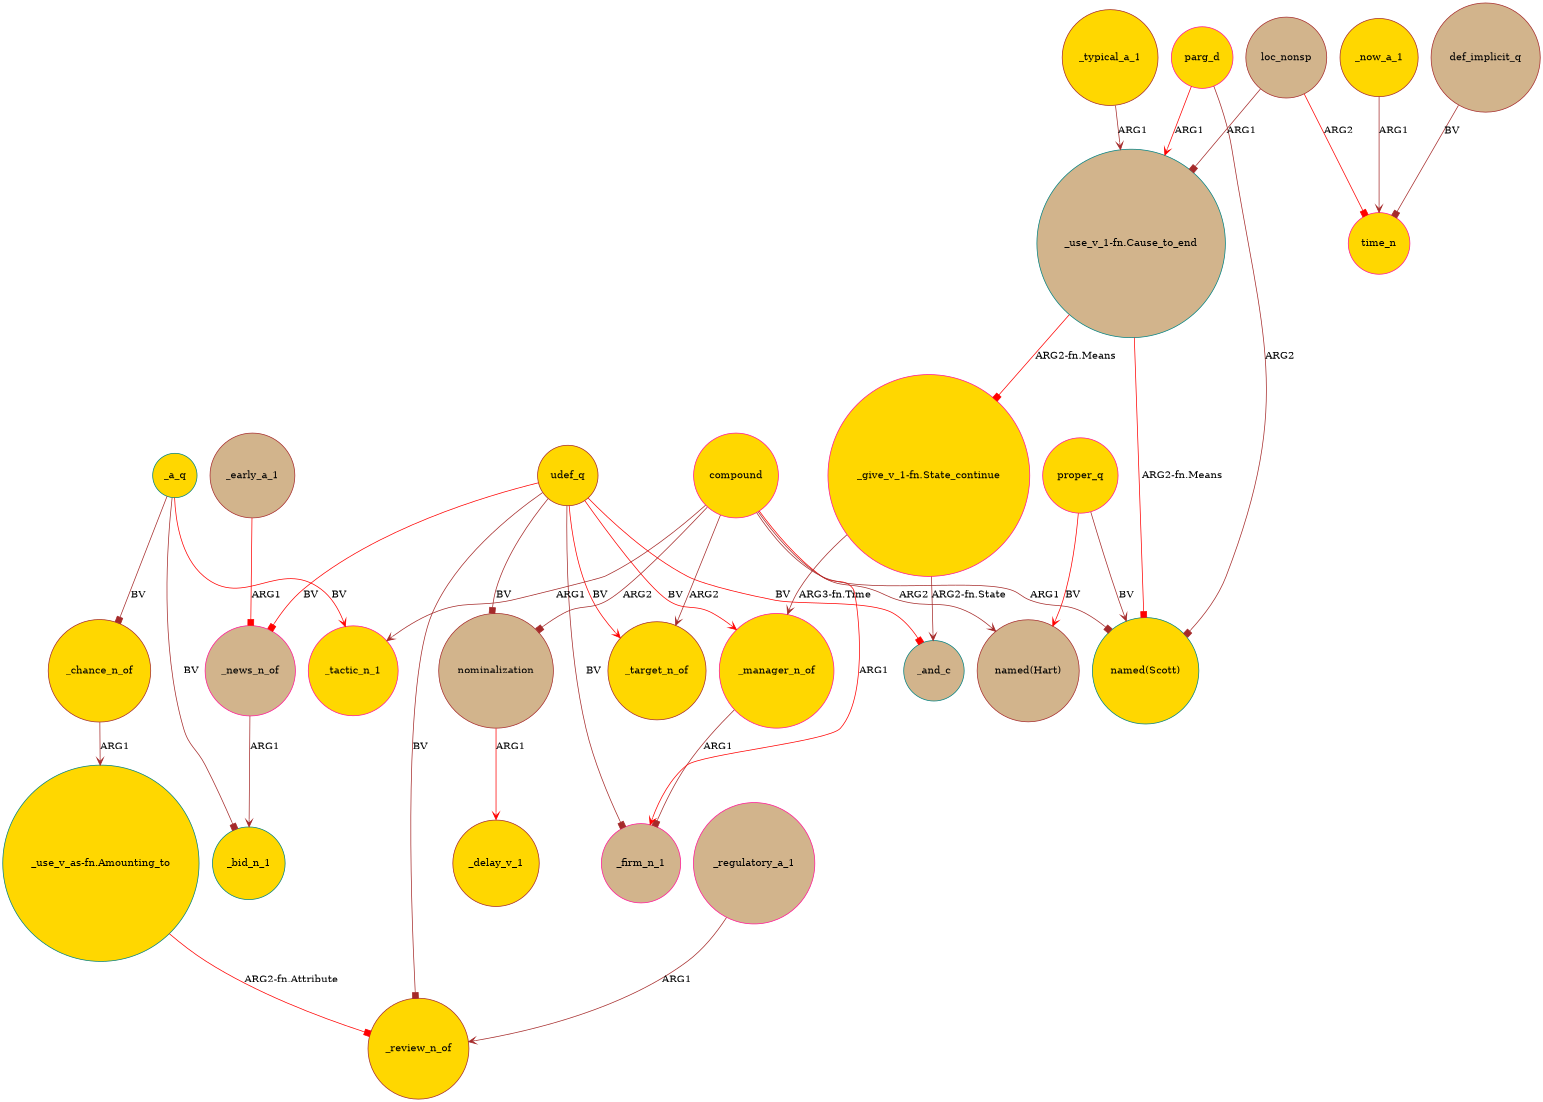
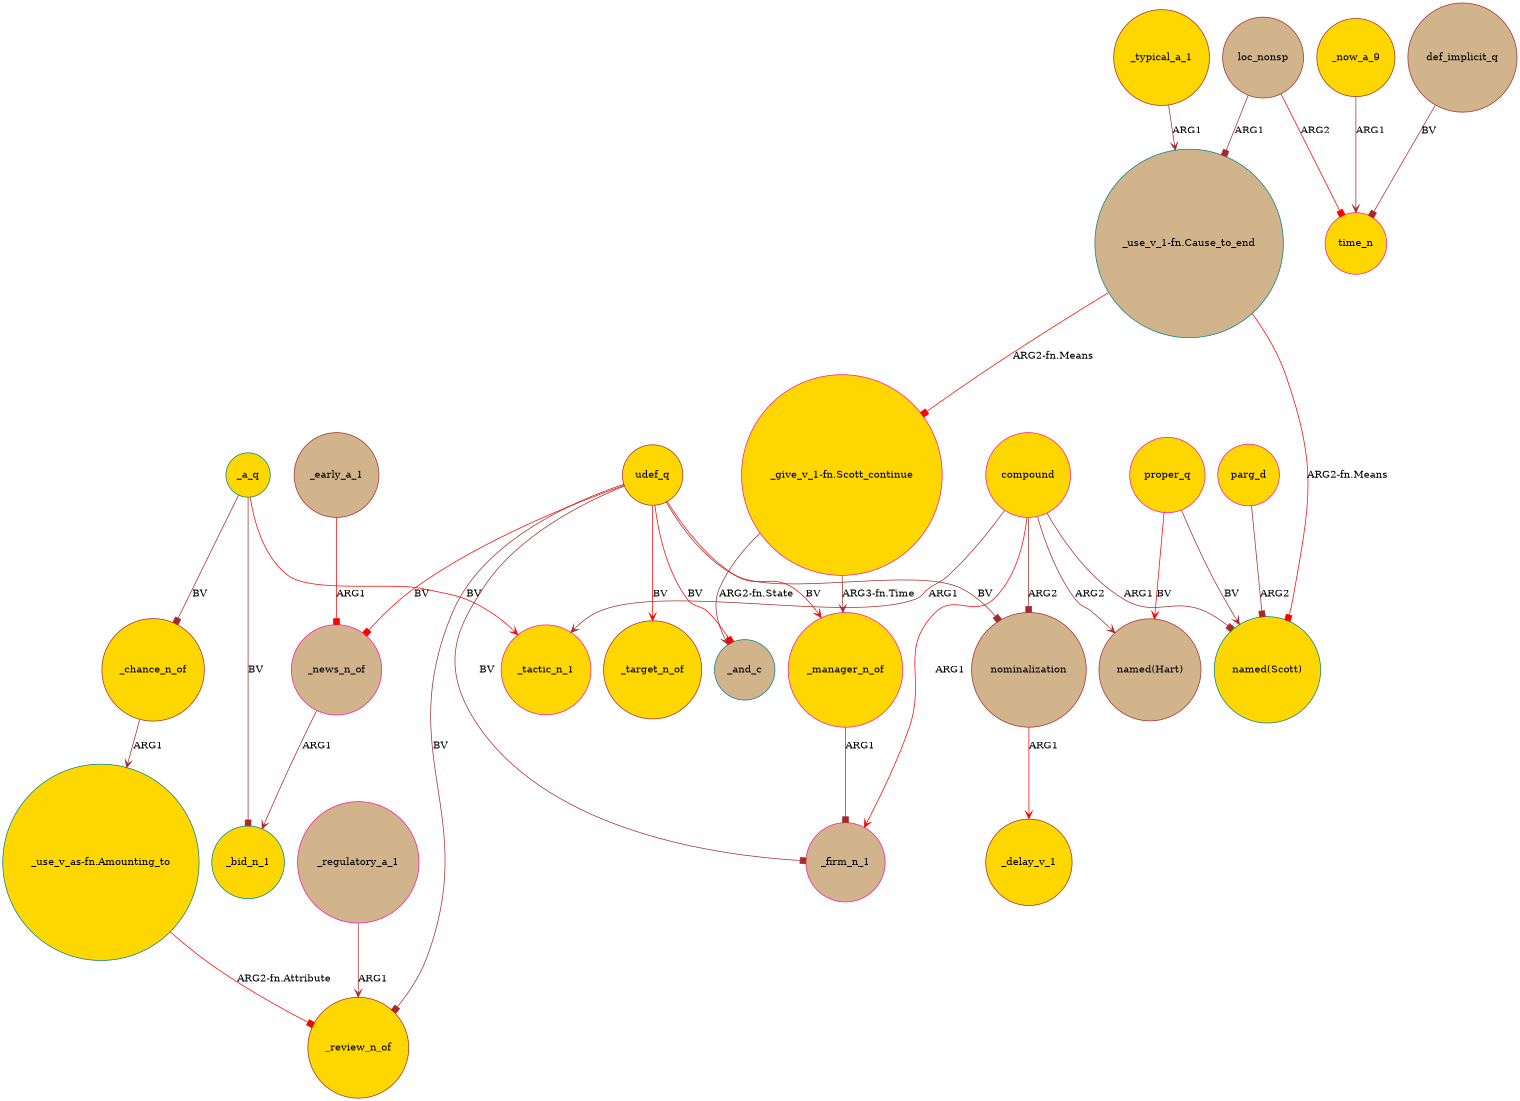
node "_now_a_1": label "_now_a_1" -> "_now_a_9"
edge "parg_d" -> "_use_v_1-fn.Cause_to_end": removed, label "ARG1"
node "_give_v_1-fn.State_continue": label "_give_v_1-fn.State_continue" -> "_give_v_1-fn.Scott_continue"
edge "compound" -> "_target_n_of": removed, label "ARG2"
